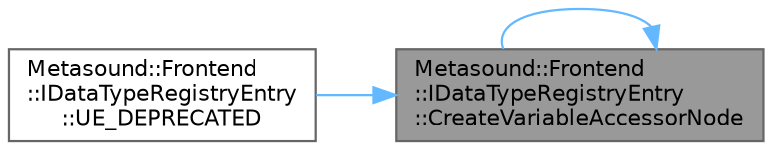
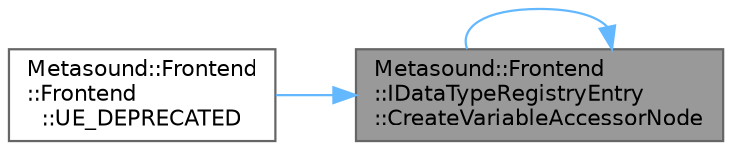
node "Metasound::Frontend ::IDataTypeRegistryEntry ::UE_DEPRECATED": label "Metasound::Frontend ::IDataTypeRegistryEntry ::UE_DEPRECATED" -> "Metasound::Frontend ::Frontend ::UE_DEPRECATED"
